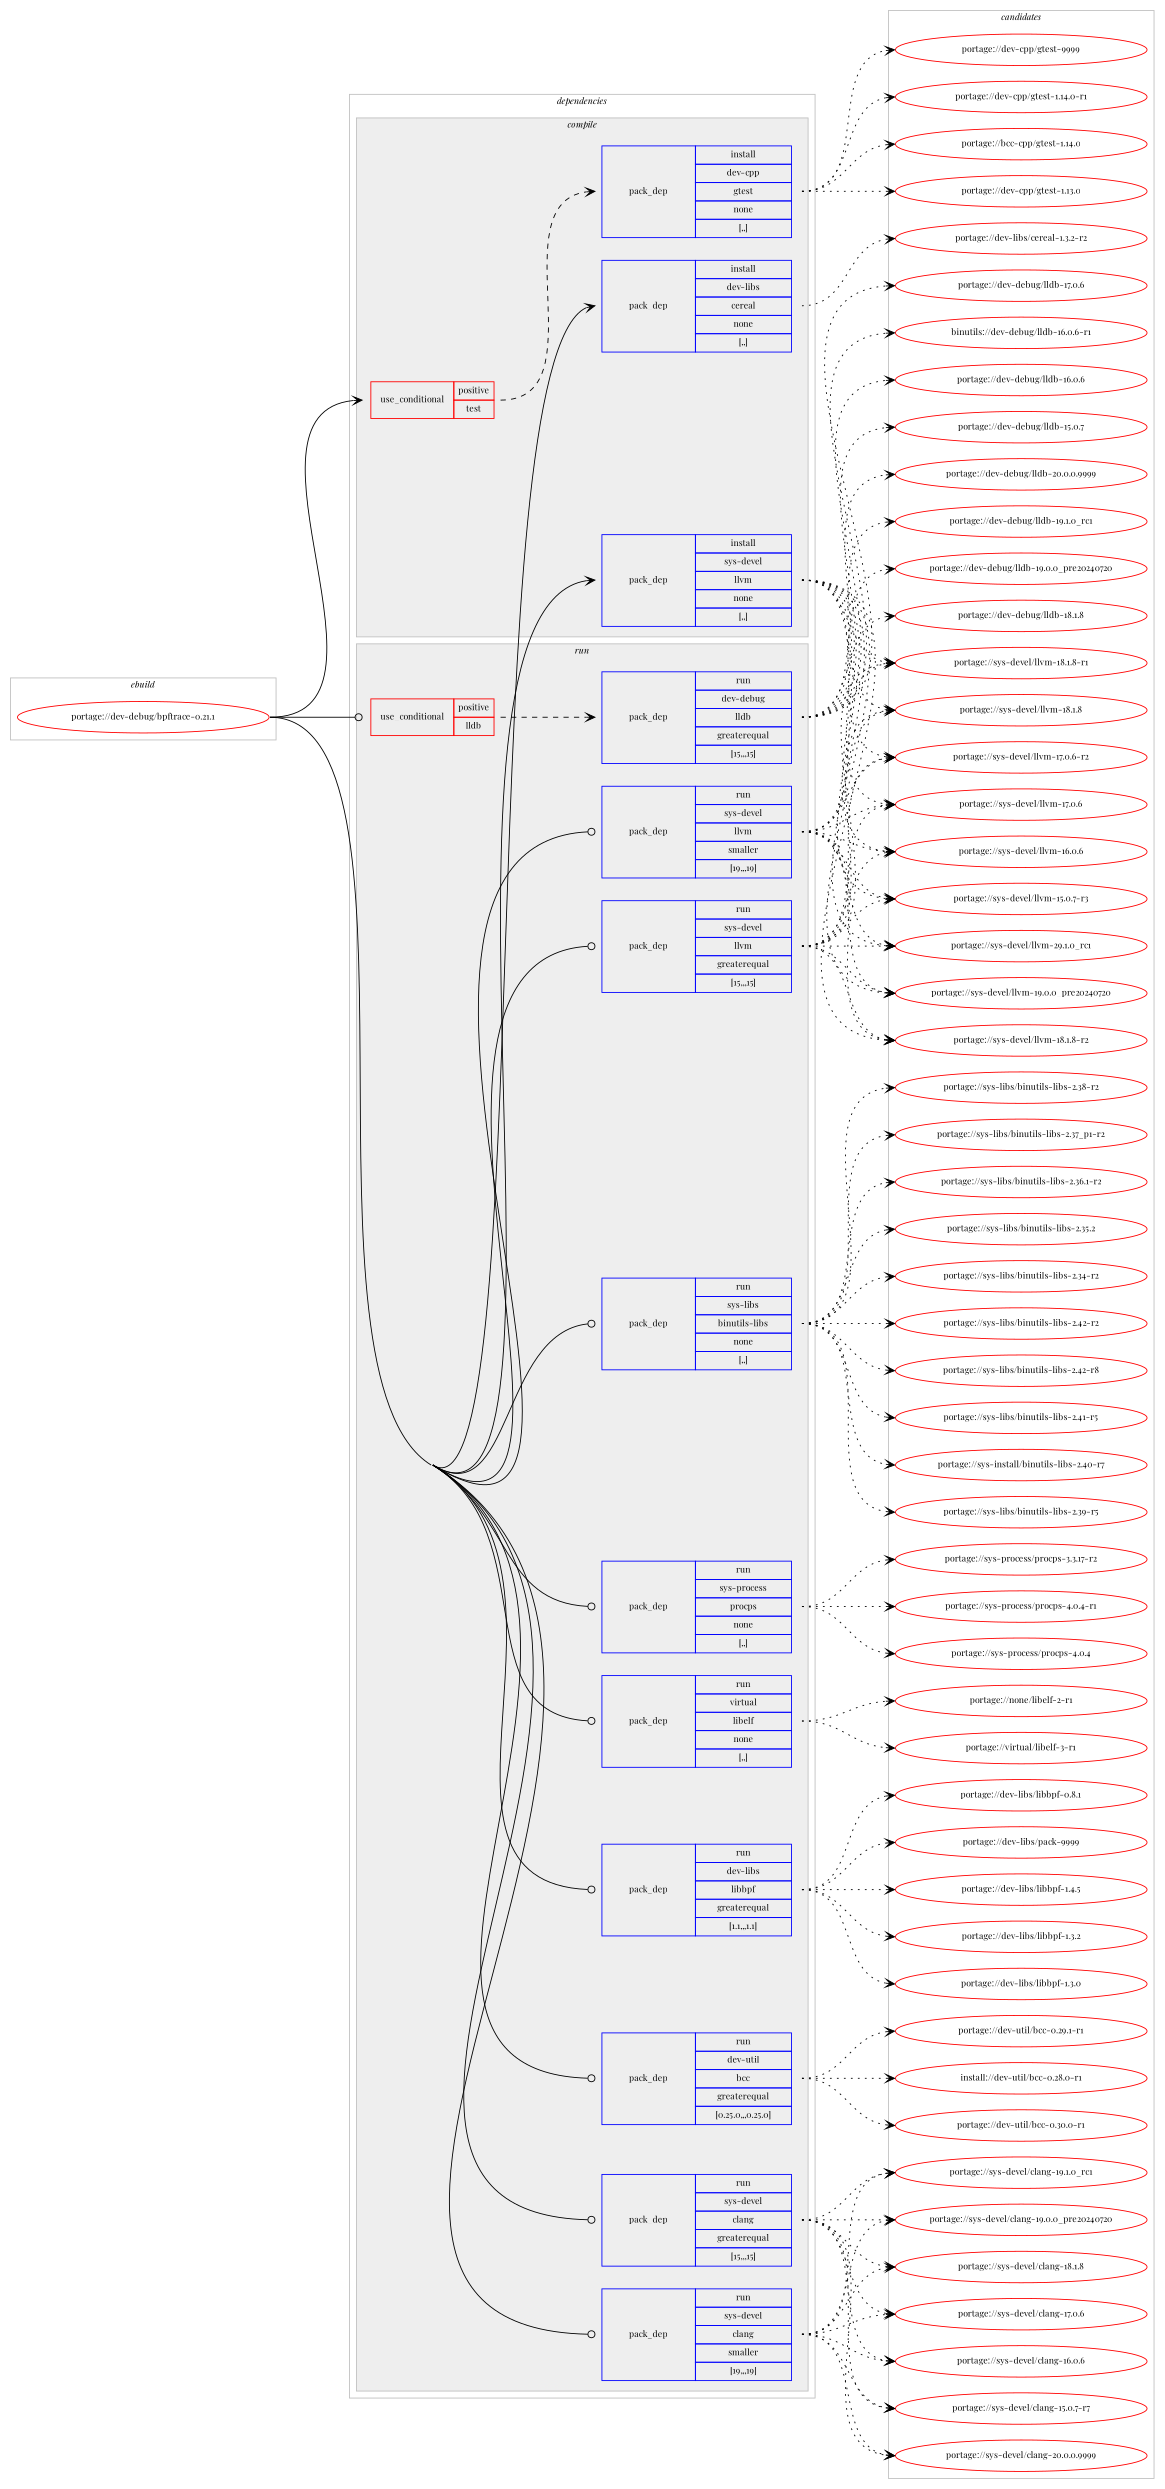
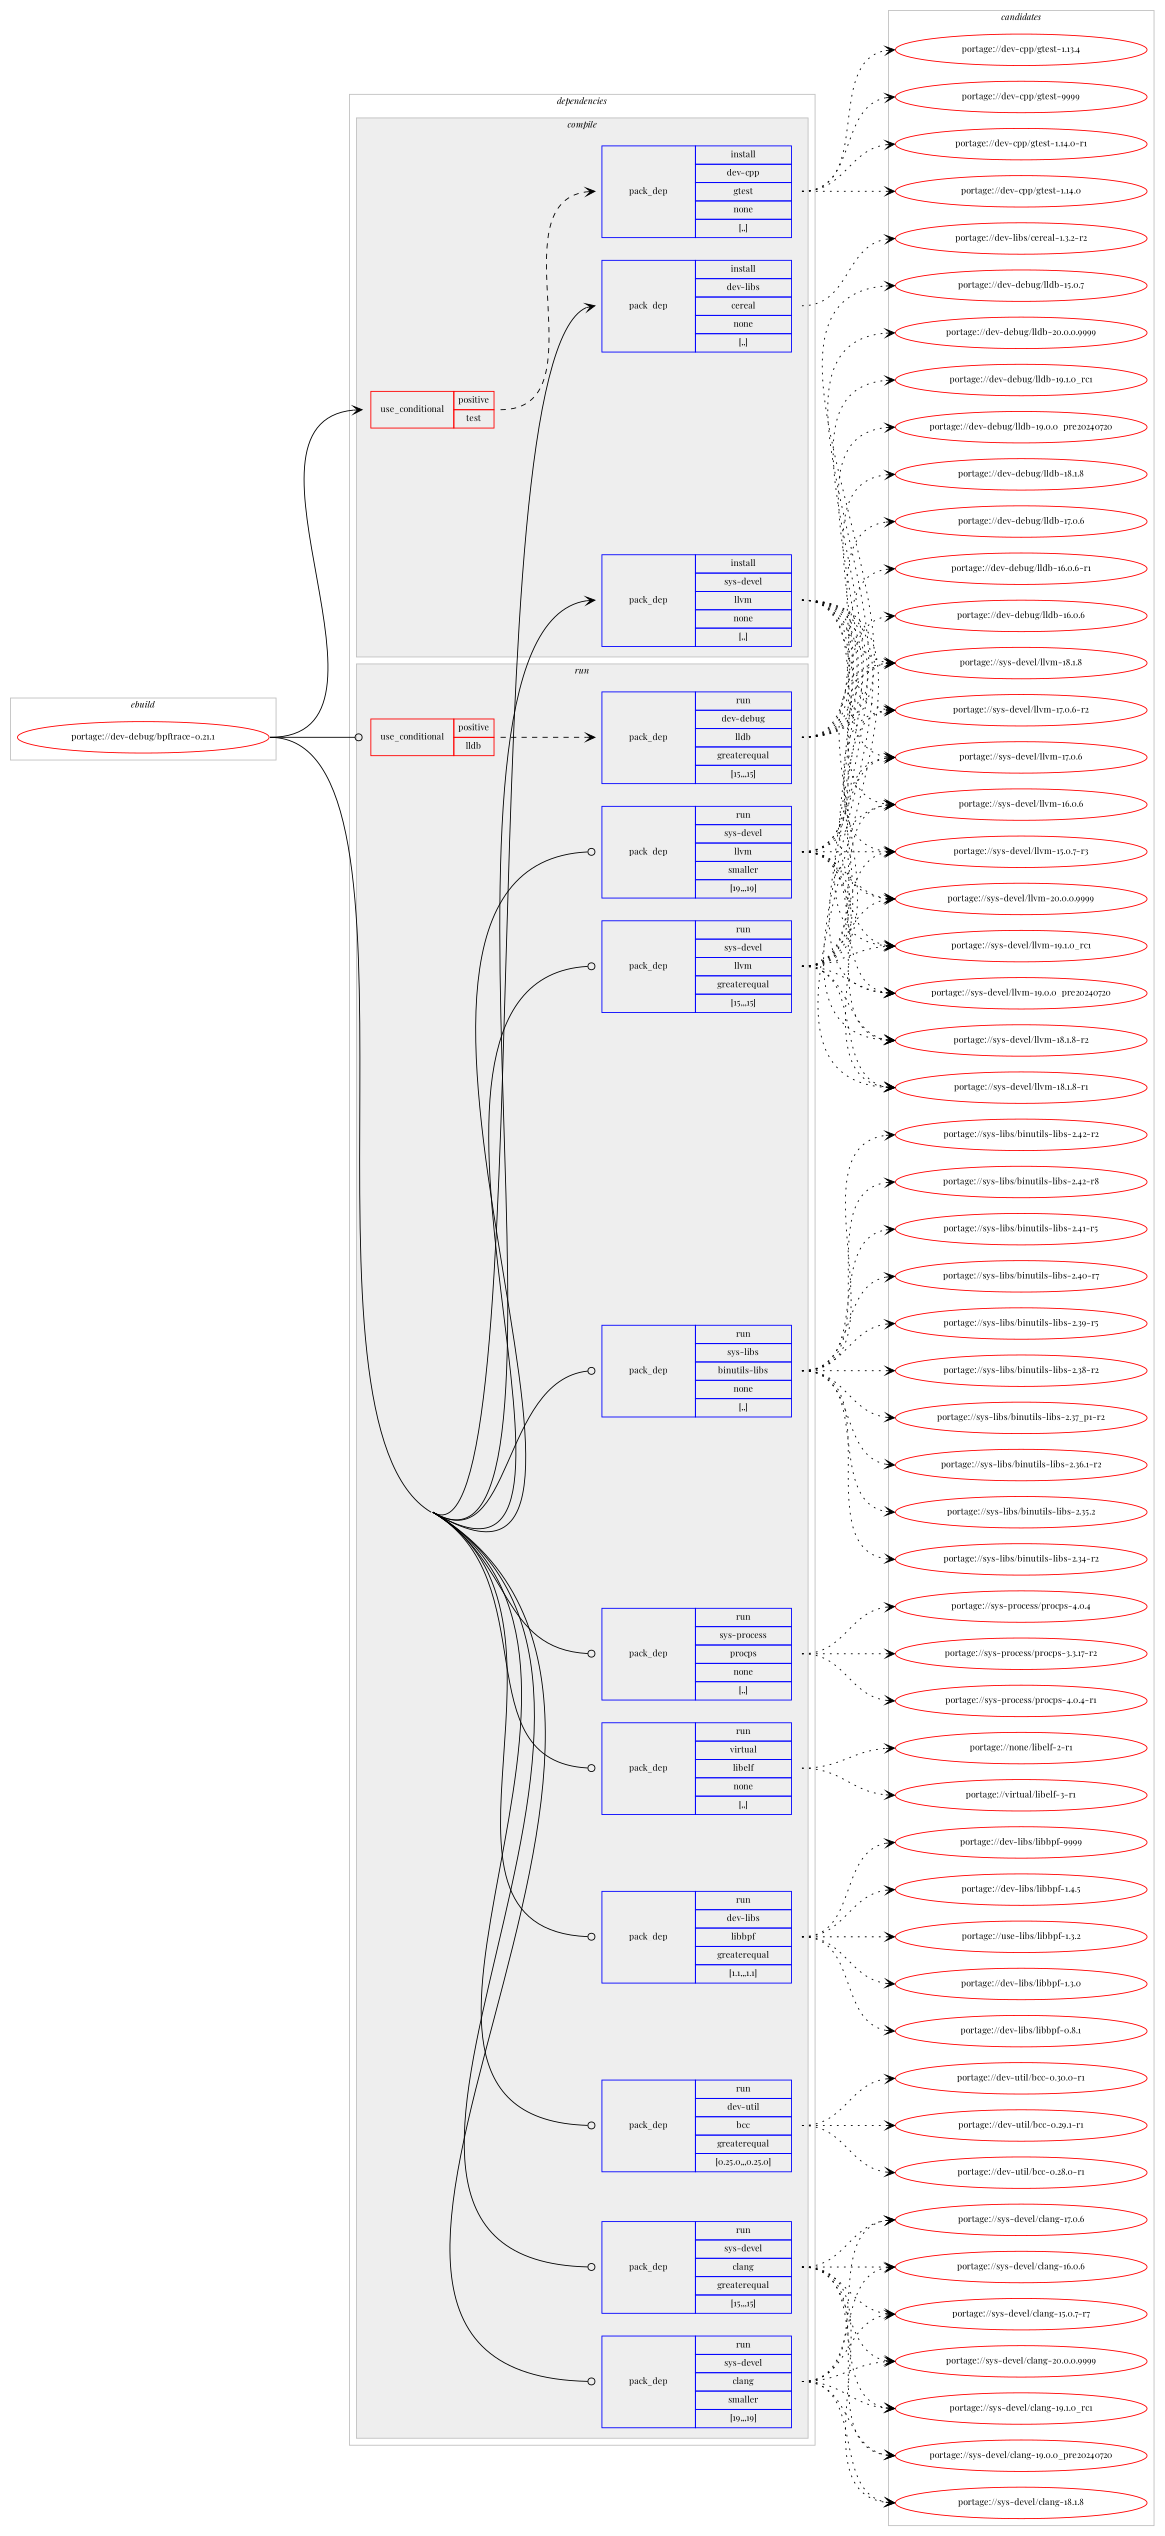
node "portage://bcc-cpp/gtest-1.14.0": label "portage://bcc-cpp/gtest-1.14.0" -> "portage://dev-cpp/gtest-1.14.0"
node "portage://dev-cpp/gtest-1.13.0": label "portage://dev-cpp/gtest-1.13.0" -> "portage://dev-cpp/gtest-1.13.4"
node "binutils://dev-debug/lldb-16.0.6-r1": label "binutils://dev-debug/lldb-16.0.6-r1" -> "portage://dev-debug/lldb-16.0.6-r1"
node "portage://sys-devel/llvm-20.0.0.9999": added
node "portage://sys-devel/llvm-29.1.0_rc1": label "portage://sys-devel/llvm-29.1.0_rc1" -> "portage://sys-devel/llvm-19.1.0_rc1"
node "portage://sys-install/binutils-libs-2.40-r7": label "portage://sys-install/binutils-libs-2.40-r7" -> "portage://sys-libs/binutils-libs-2.40-r7"
node "portage://dev-libs/pack-9999": label "portage://dev-libs/pack-9999" -> "portage://dev-libs/libbpf-9999"
node "portage://dev-libs/libbpf-1.3.2": label "portage://dev-libs/libbpf-1.3.2" -> "portage://use-libs/libbpf-1.3.2"
node "install://dev-util/bcc-0.28.0-r1": label "install://dev-util/bcc-0.28.0-r1" -> "portage://dev-util/bcc-0.28.0-r1"
